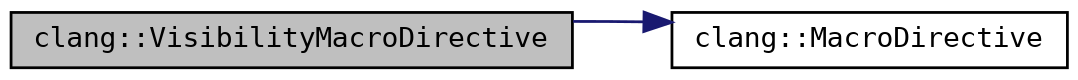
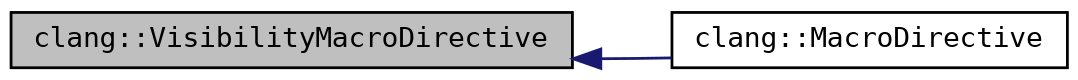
edge "clang::VisibilityMacroDirective" -> "clang::MacroDirective": reversed
